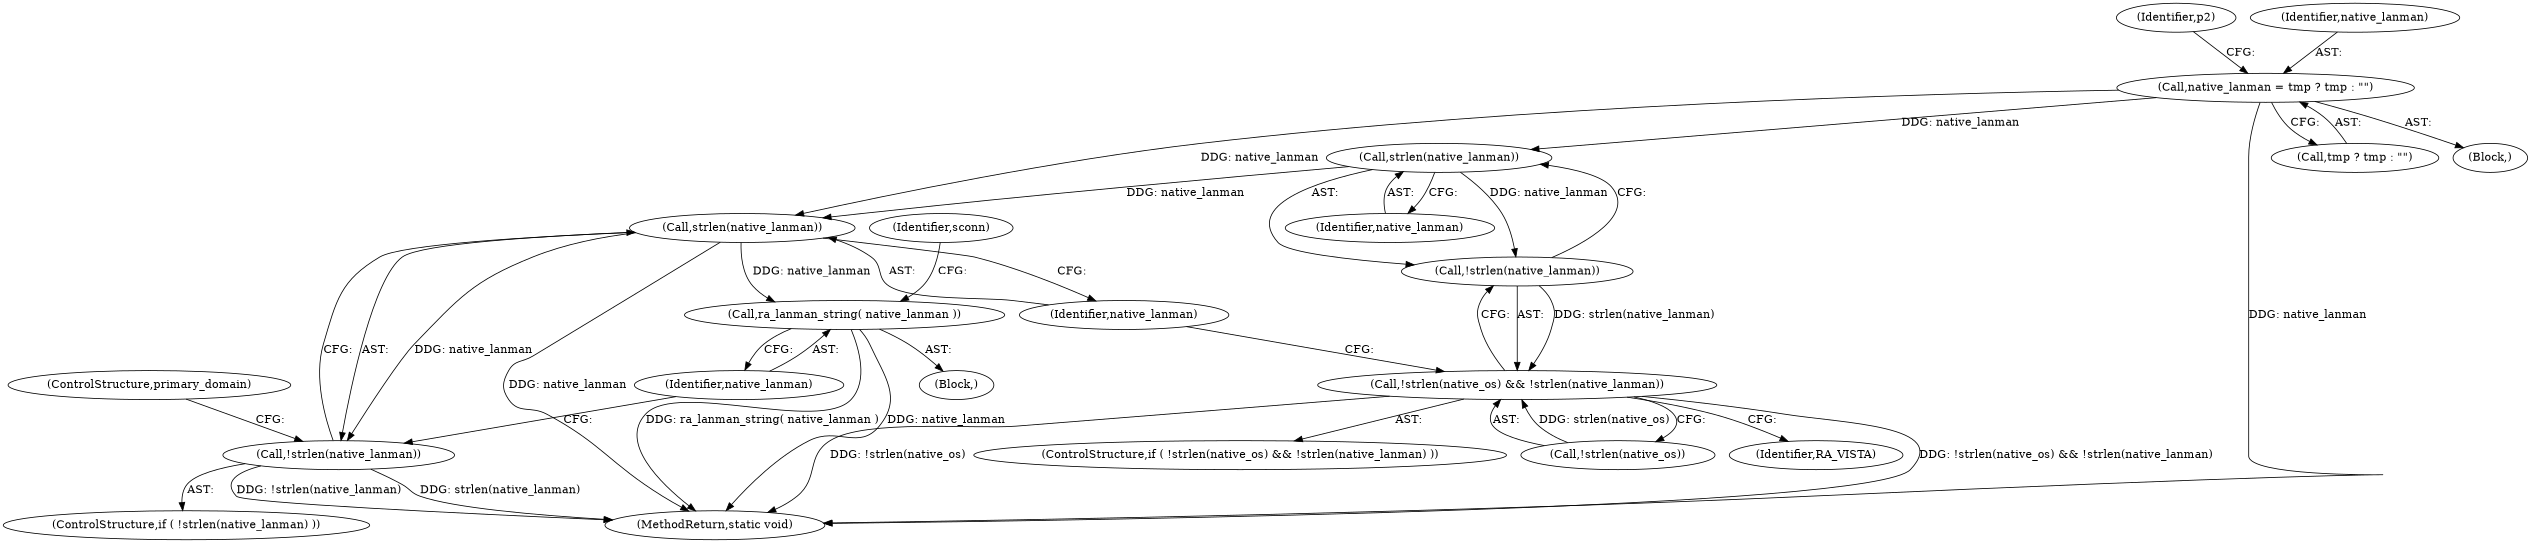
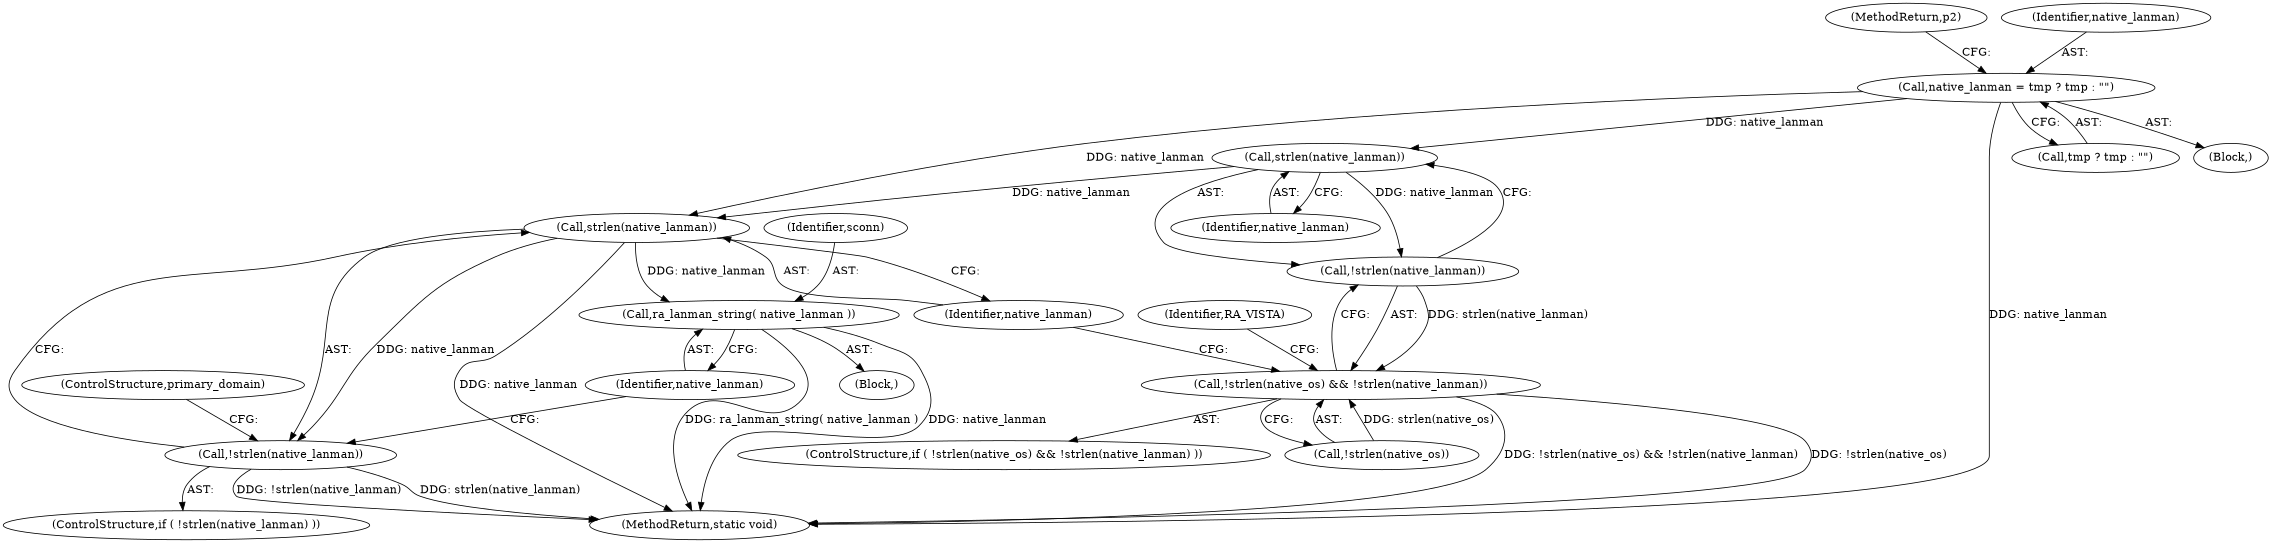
node "(Identifier,p2)": label "(Identifier,p2)" -> "(MethodReturn,p2)"
edge "(Identifier,sconn)" -> "(Call,ra_lanman_string( native_lanman ))": label "CFG: " -> "AST: "
edge "(Call,!strlen(native_os) && !strlen(native_lanman))" -> "(Identifier,RA_VISTA)": reversed
